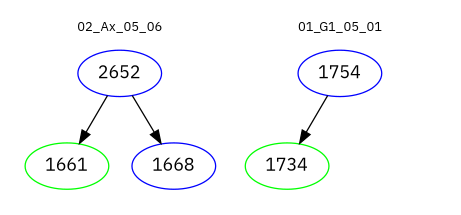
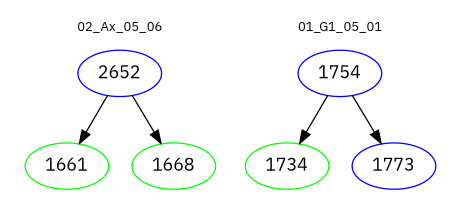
node "1668": color blue -> green
node "1773": added
